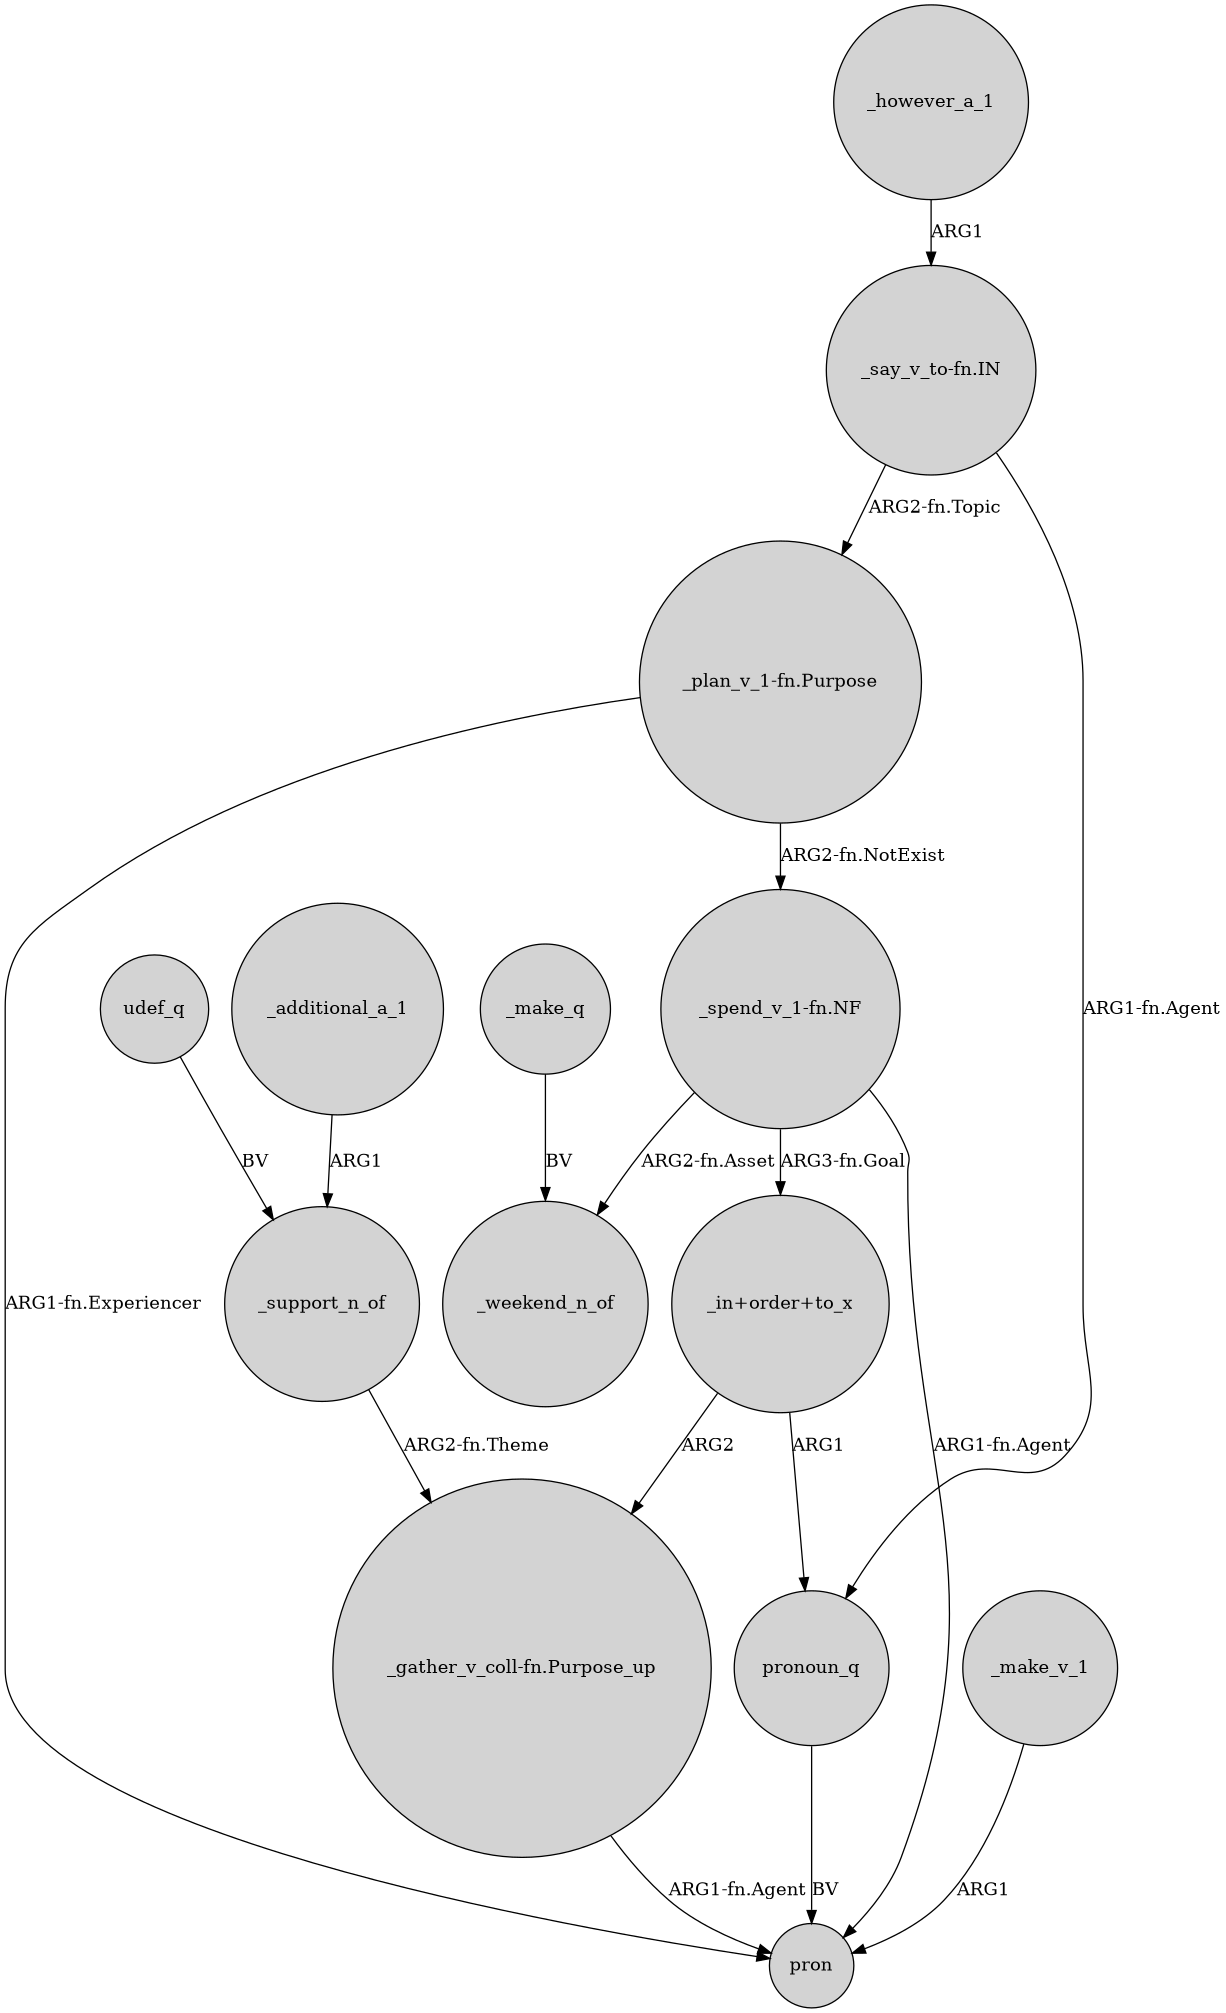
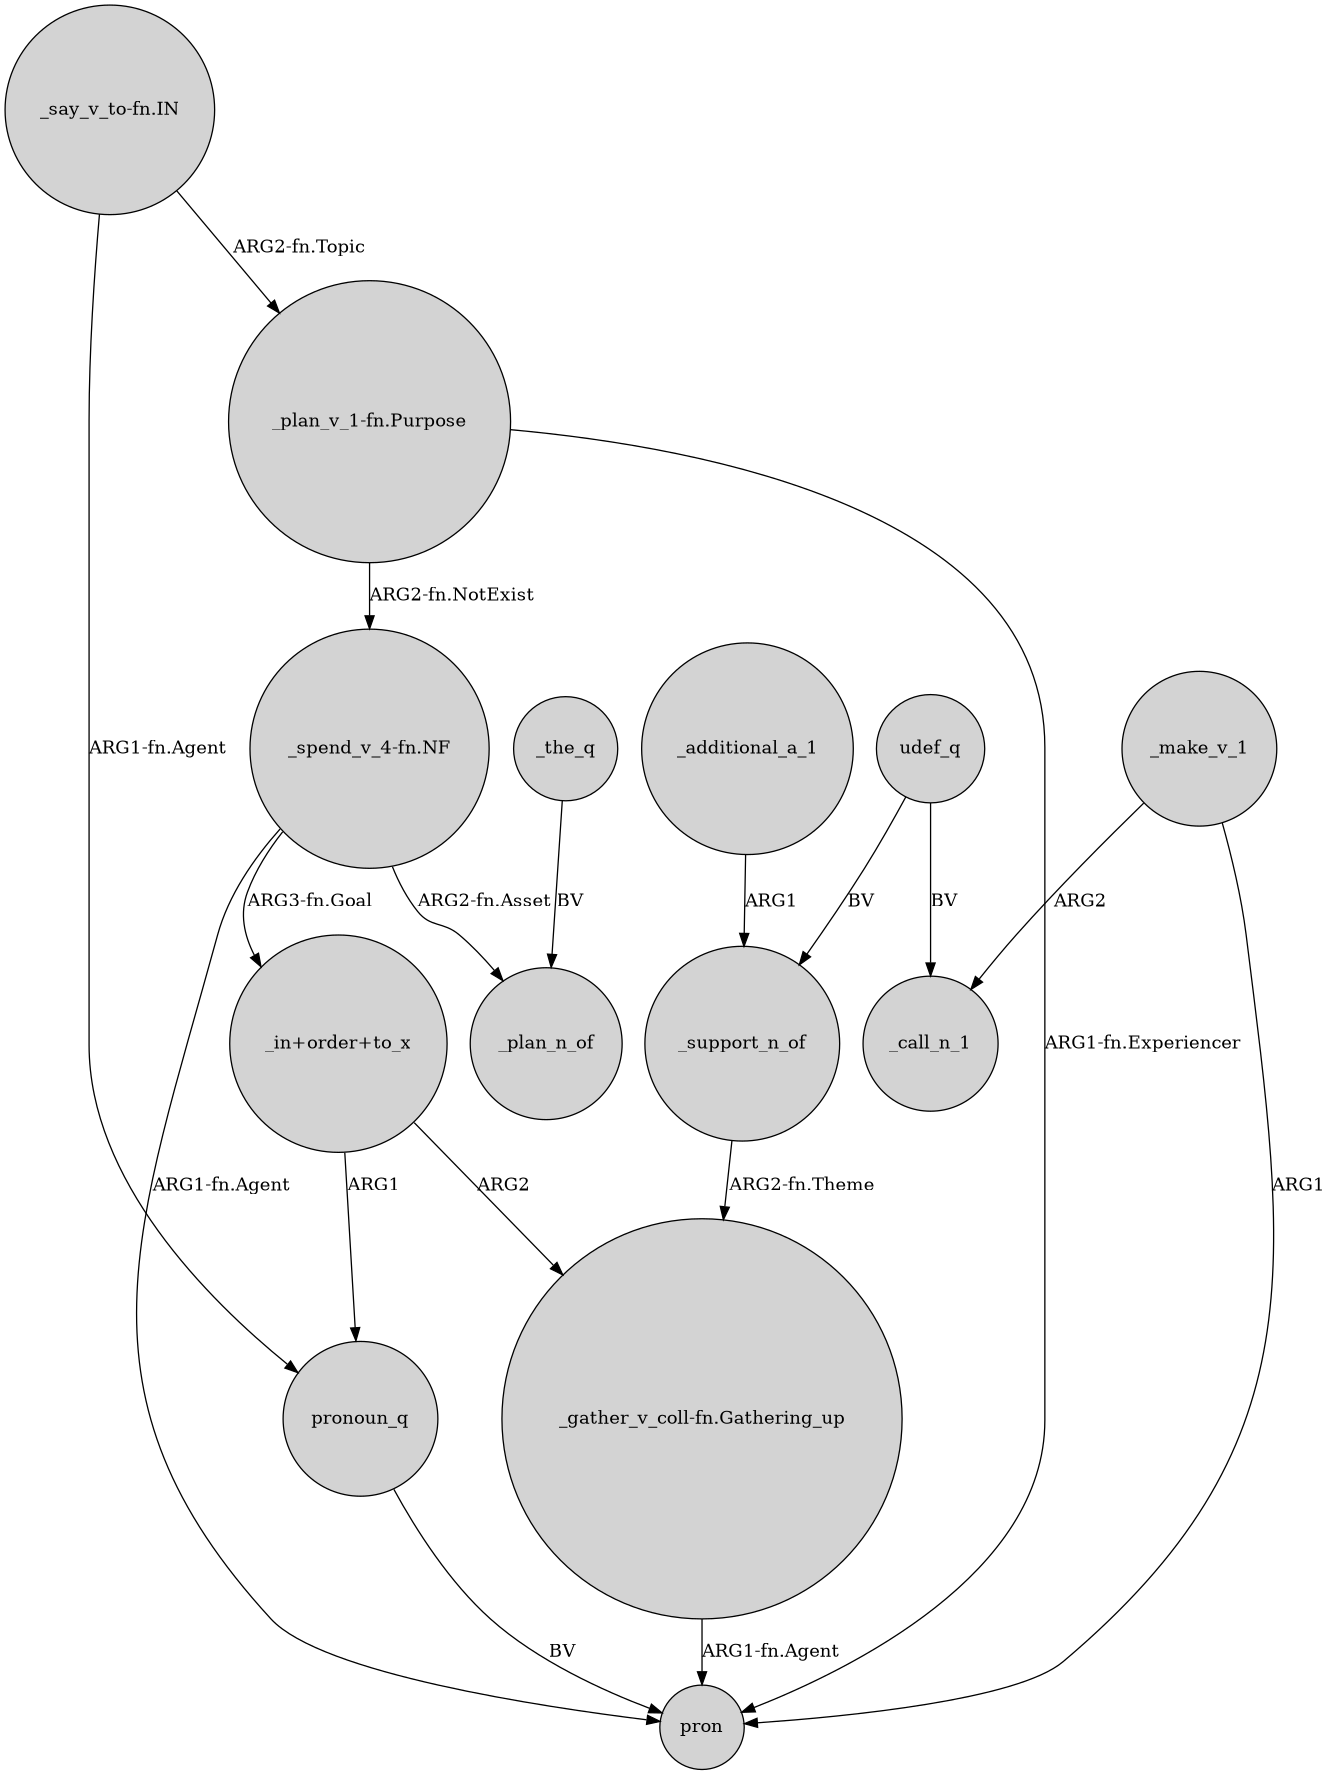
node "_however_a_1": removed
node "_make_q": label "_make_q" -> "_the_q"
node "_spend_v_1-fn.NF": label "_spend_v_1-fn.NF" -> "_spend_v_4-fn.NF"
node "_call_n_1": added
node "_weekend_n_of": label "_weekend_n_of" -> "_plan_n_of"
node "_gather_v_coll-fn.Purpose_up": label "_gather_v_coll-fn.Purpose_up" -> "_gather_v_coll-fn.Gathering_up"
